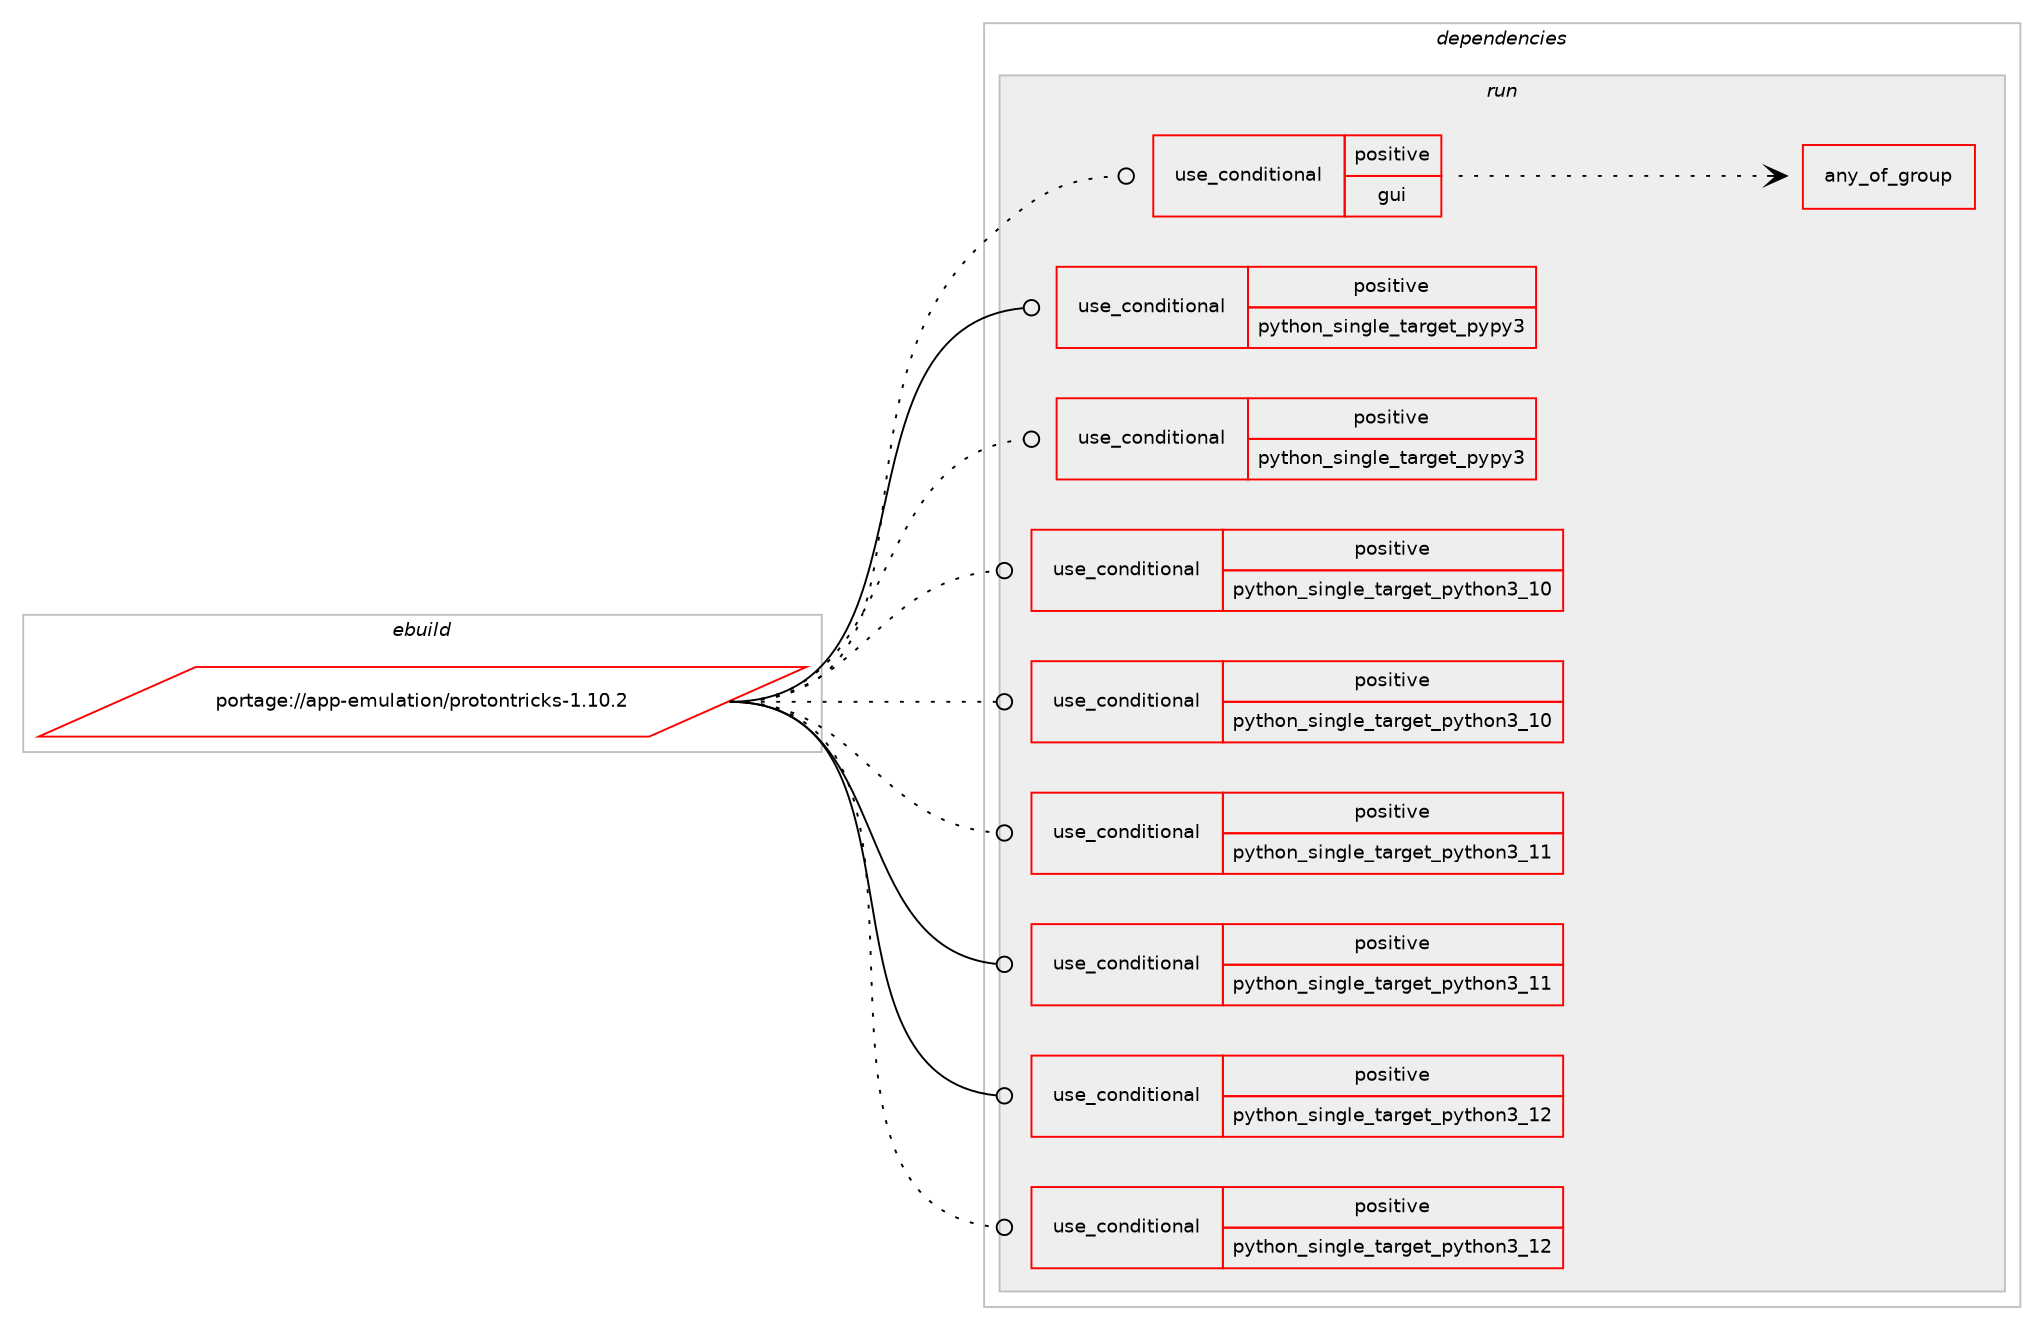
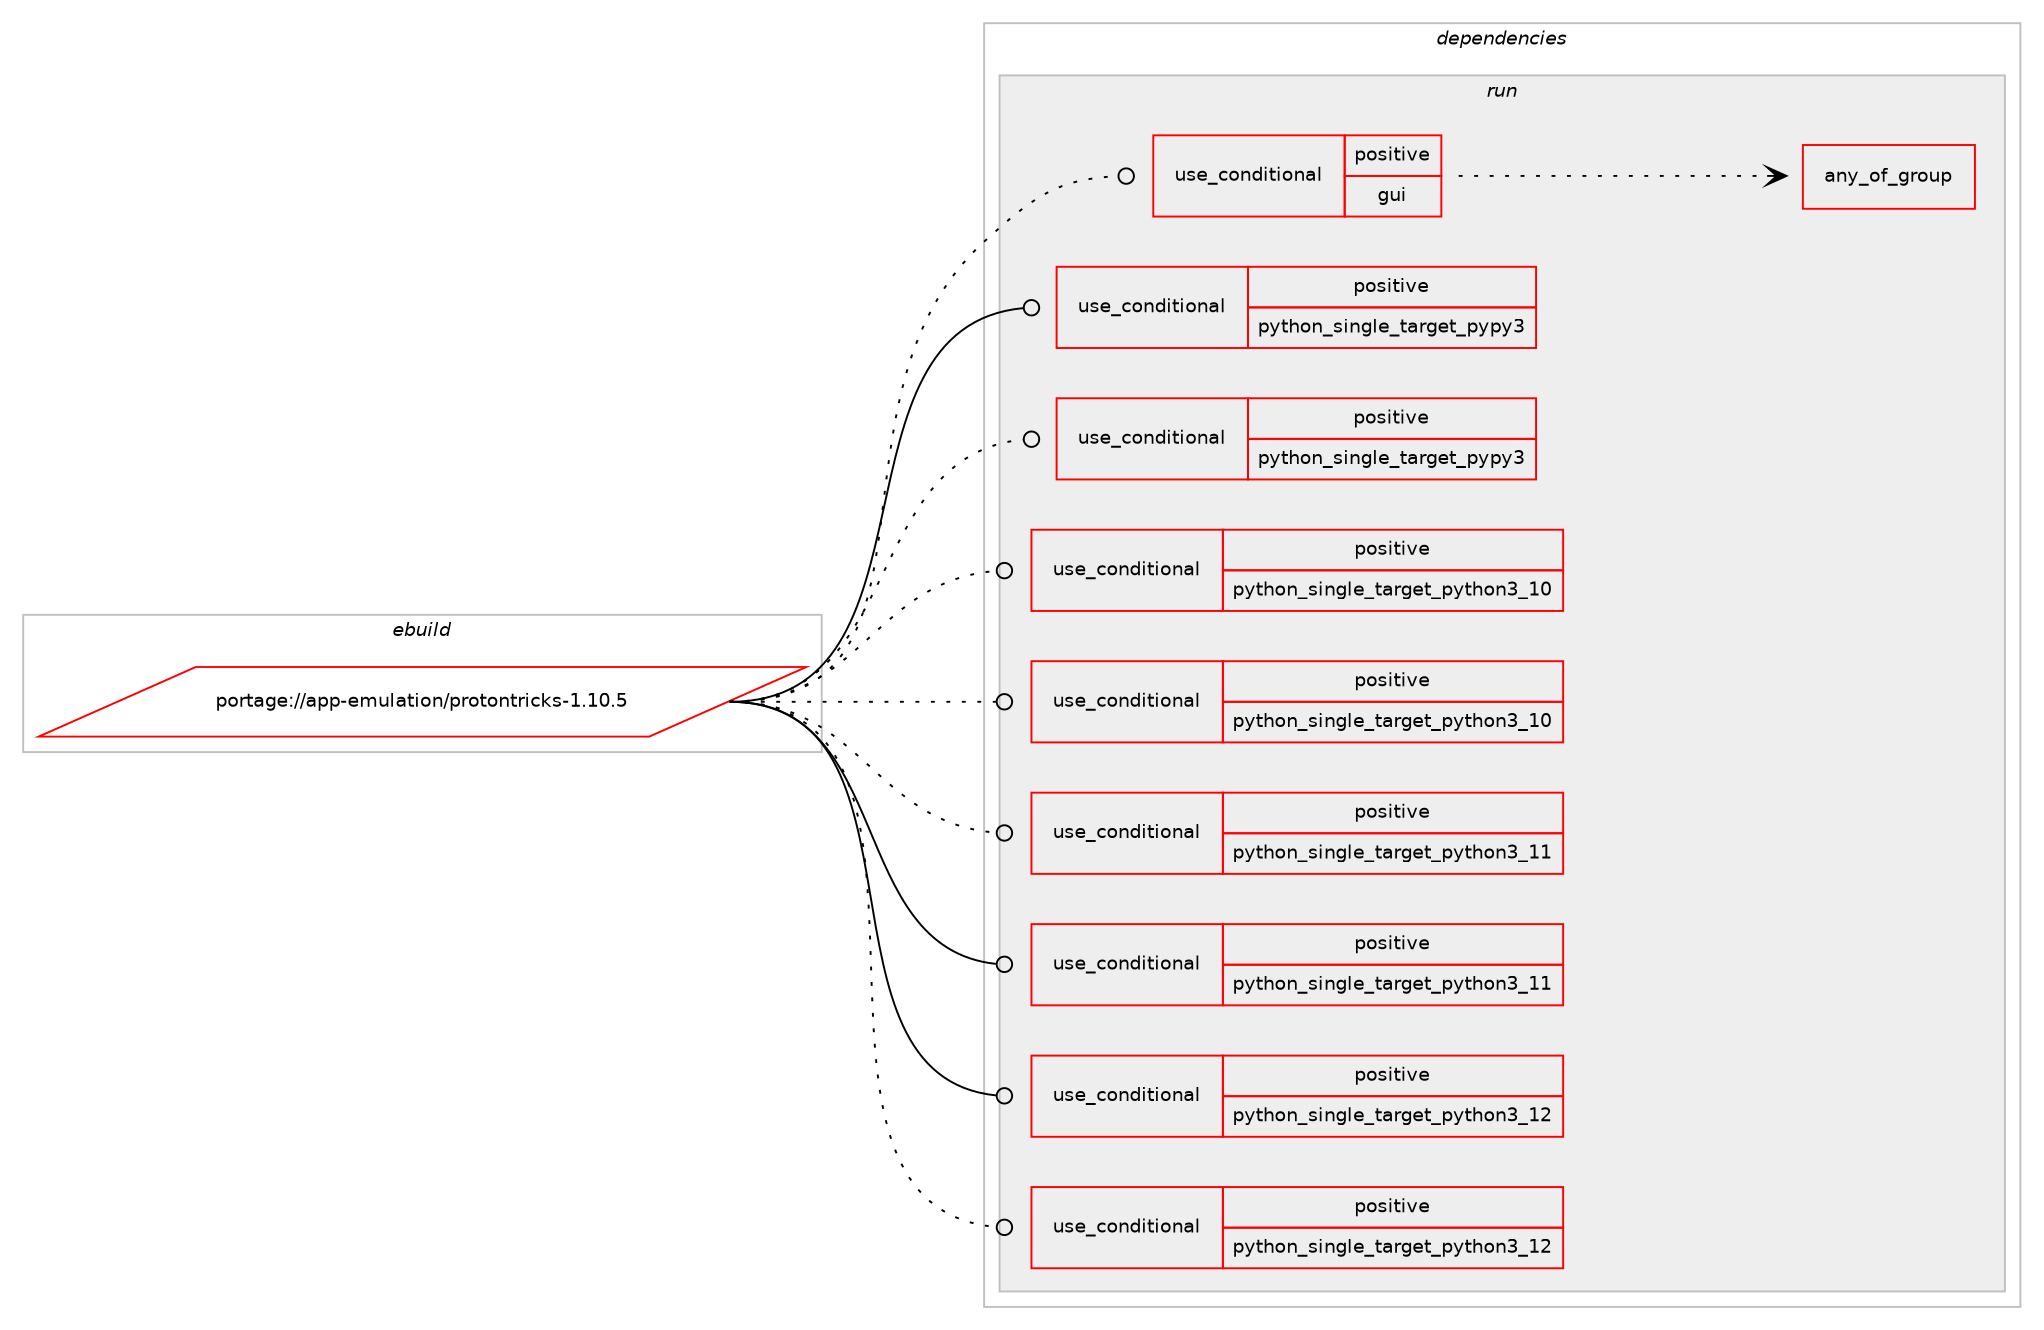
node "portage://app-emulation/protontricks-1.10.2": label "portage://app-emulation/protontricks-1.10.2" -> "portage://app-emulation/protontricks-1.10.5"
